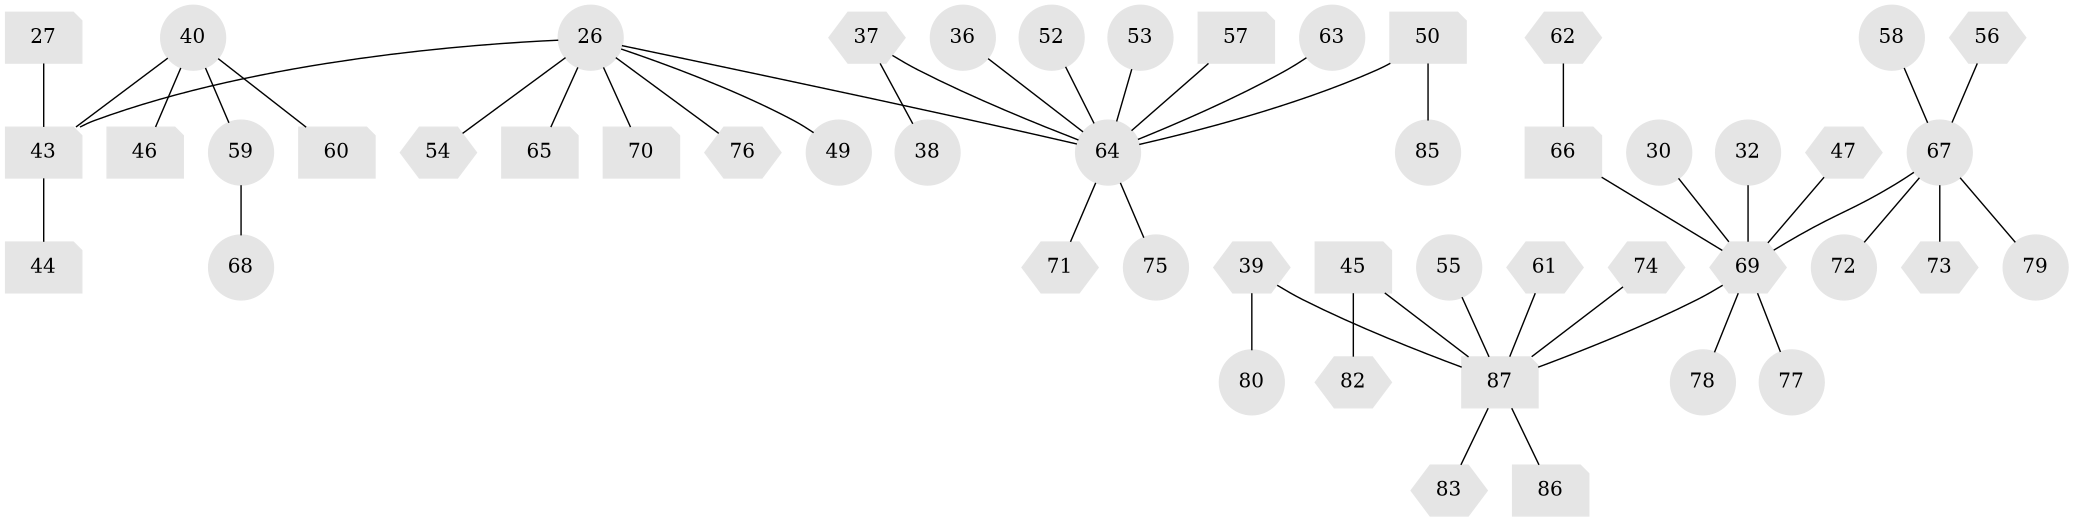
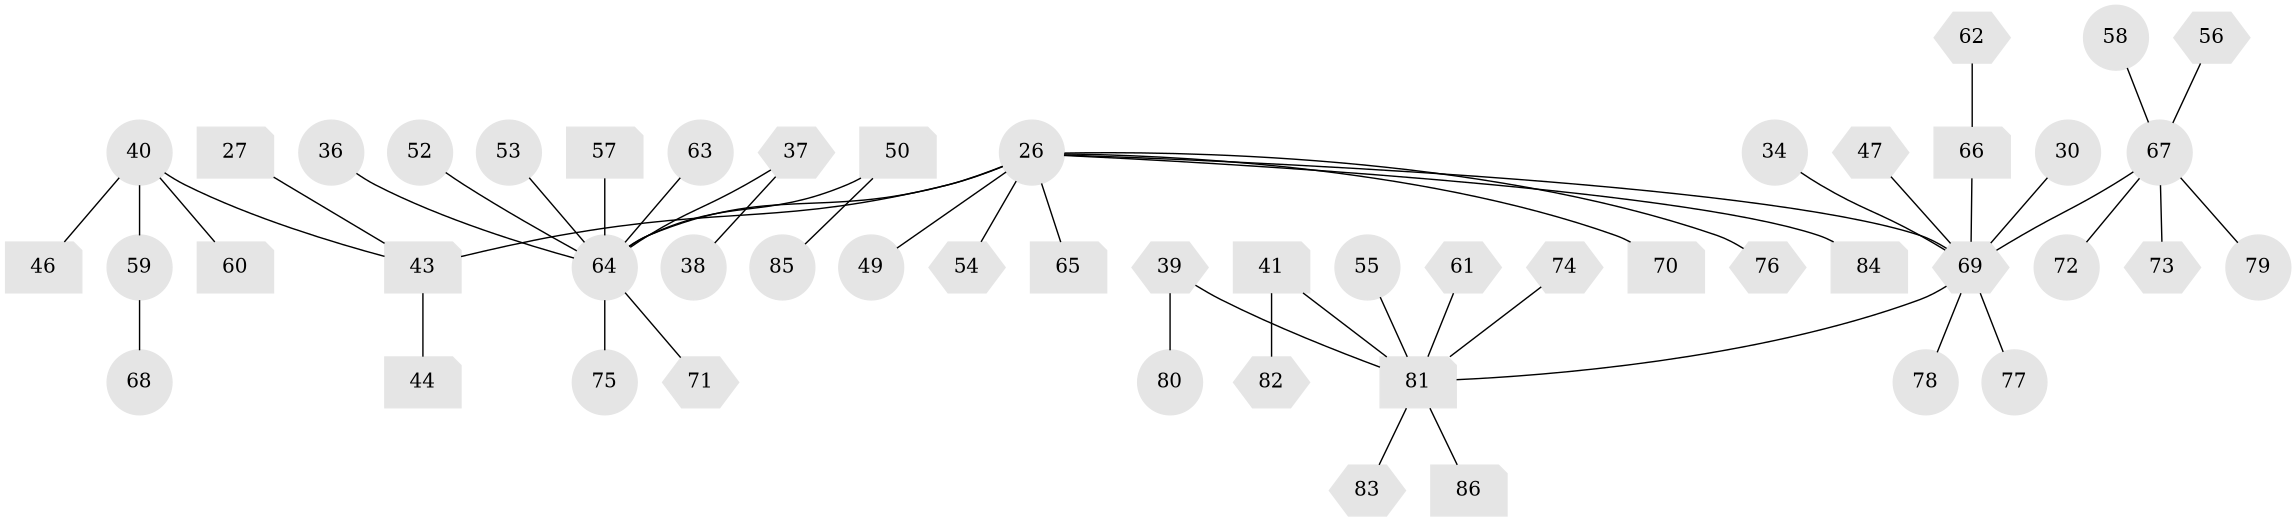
node "32": label "32" -> "34"
edge "26" -- "69": added
node "45": label "45" -> "41"
node "84": added
node "87": label "87" -> "81"
